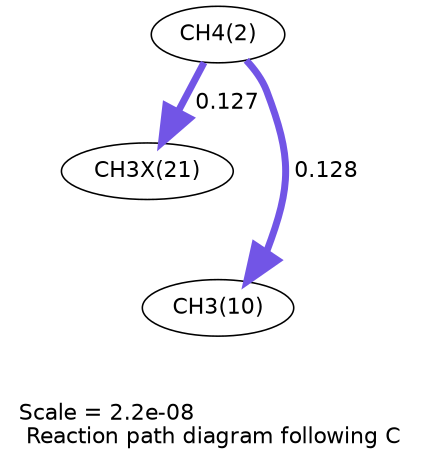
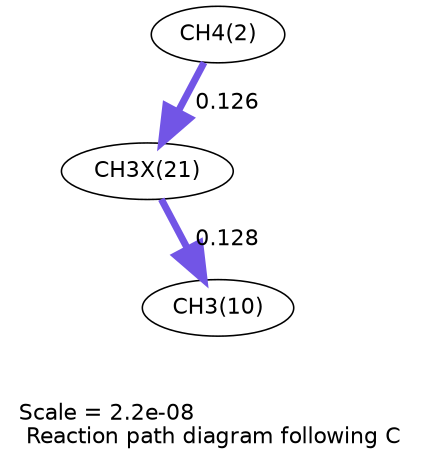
edge "CH4(2)" -> "CH3X(21)": label " 0.127" -> " 0.126"
edge "CH4(2)" -> "CH3(10)": now "CH3X(21)" -> "CH3(10)"
